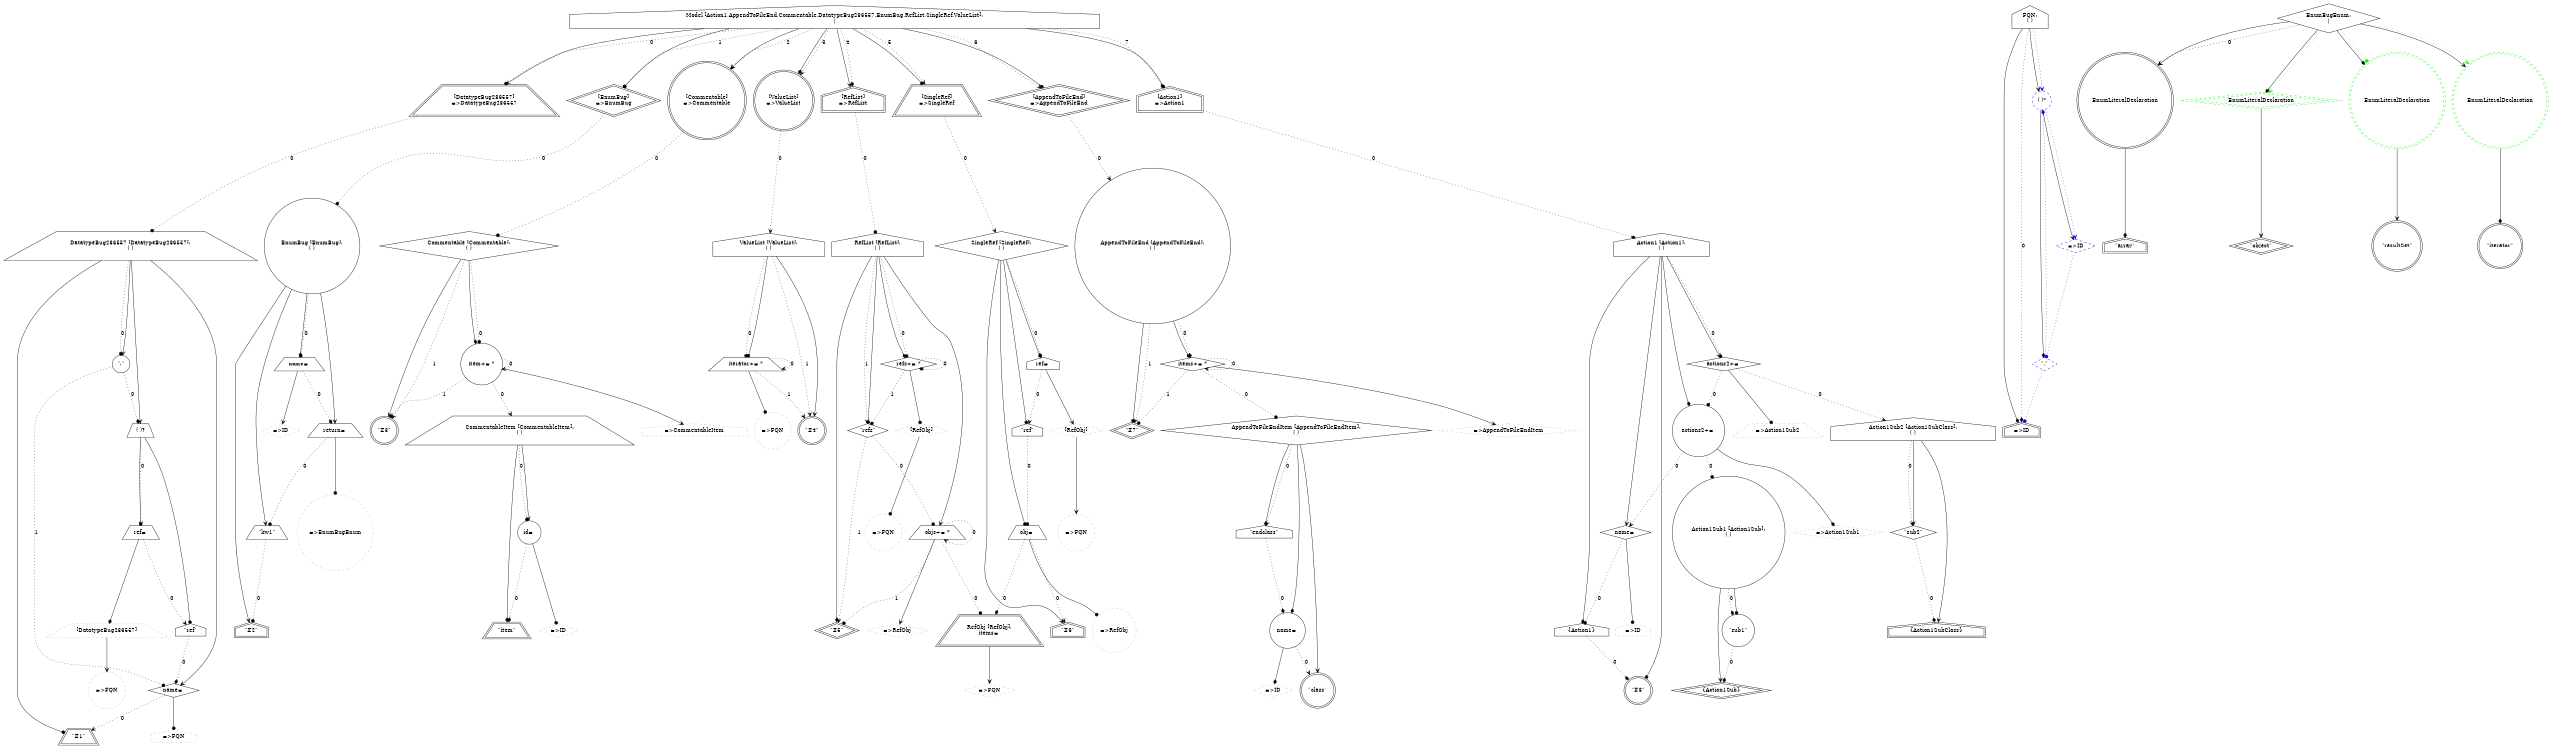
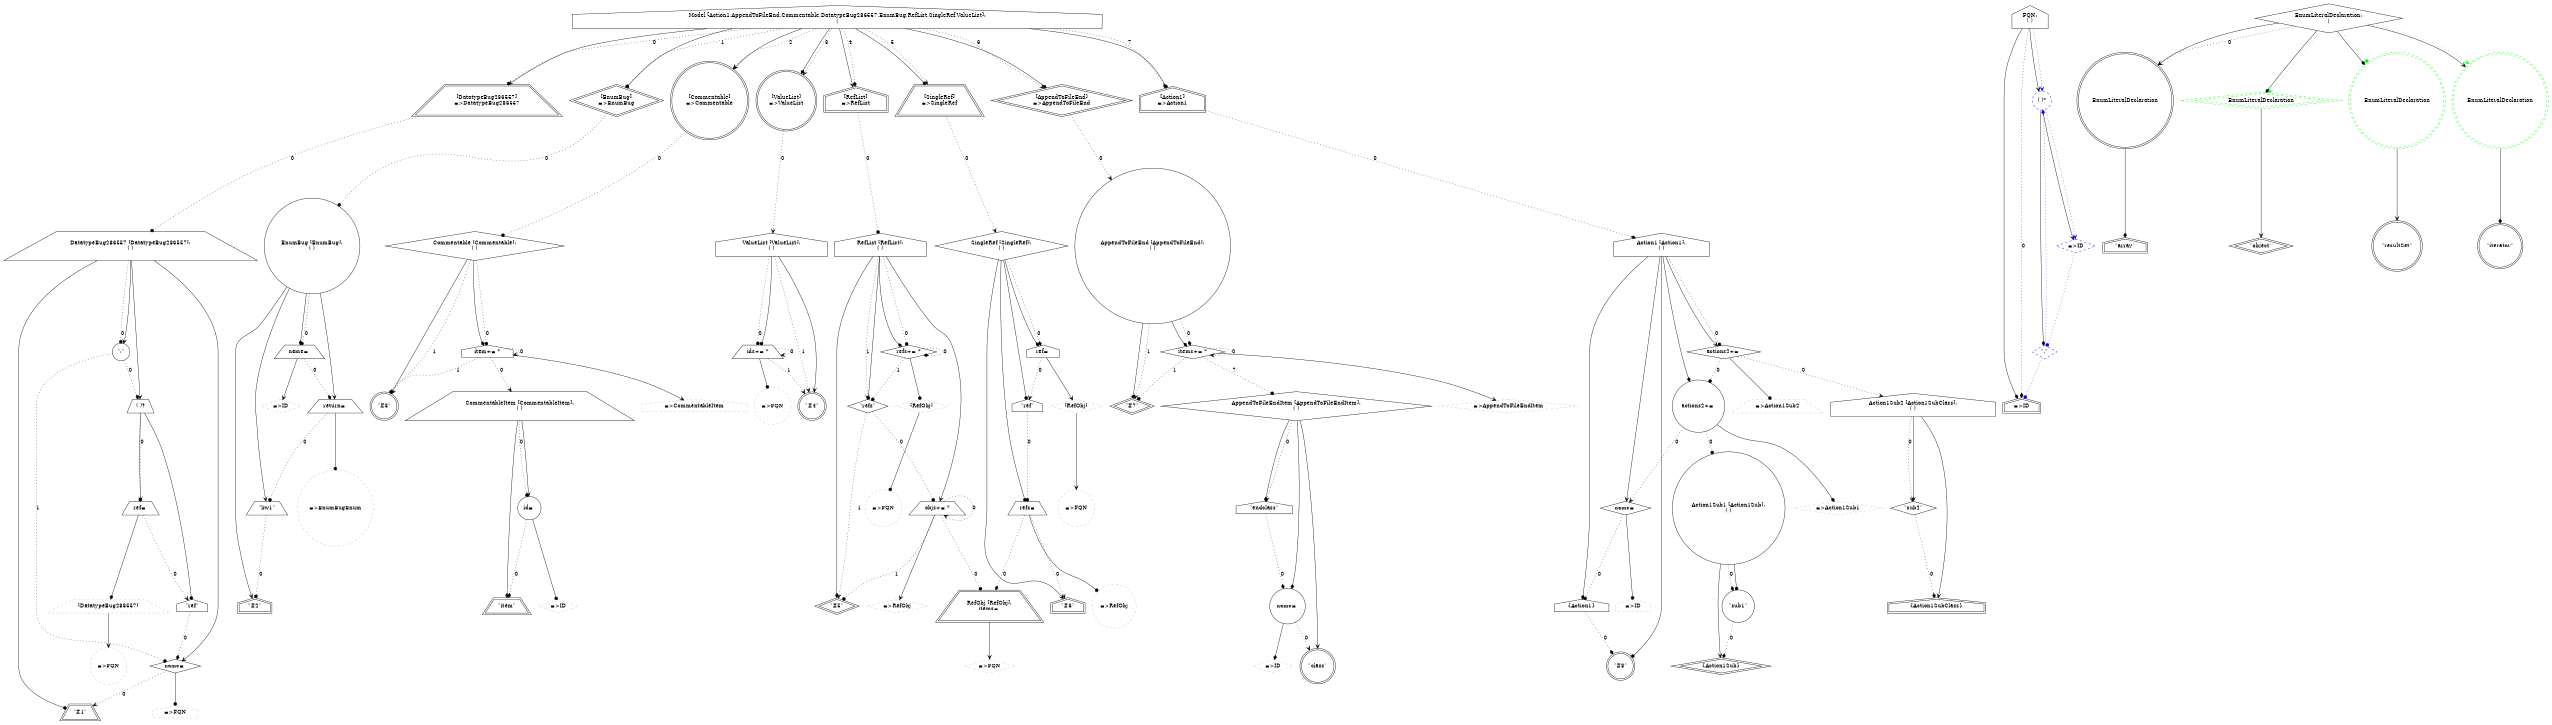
node "EnumBugEnum: |": label "EnumBugEnum: |" -> "EnumLiteralDeclaration: |"
node "item+= *": shape circle -> house
node "iterator+= *": label "iterator+= *" -> "ids+= *"
edge "items+= *" -> "AppendToFileEndItem [AppendToFileEndItem]: ( )": label "0" -> "7"
node "obj=": label "obj=" -> "refs="
